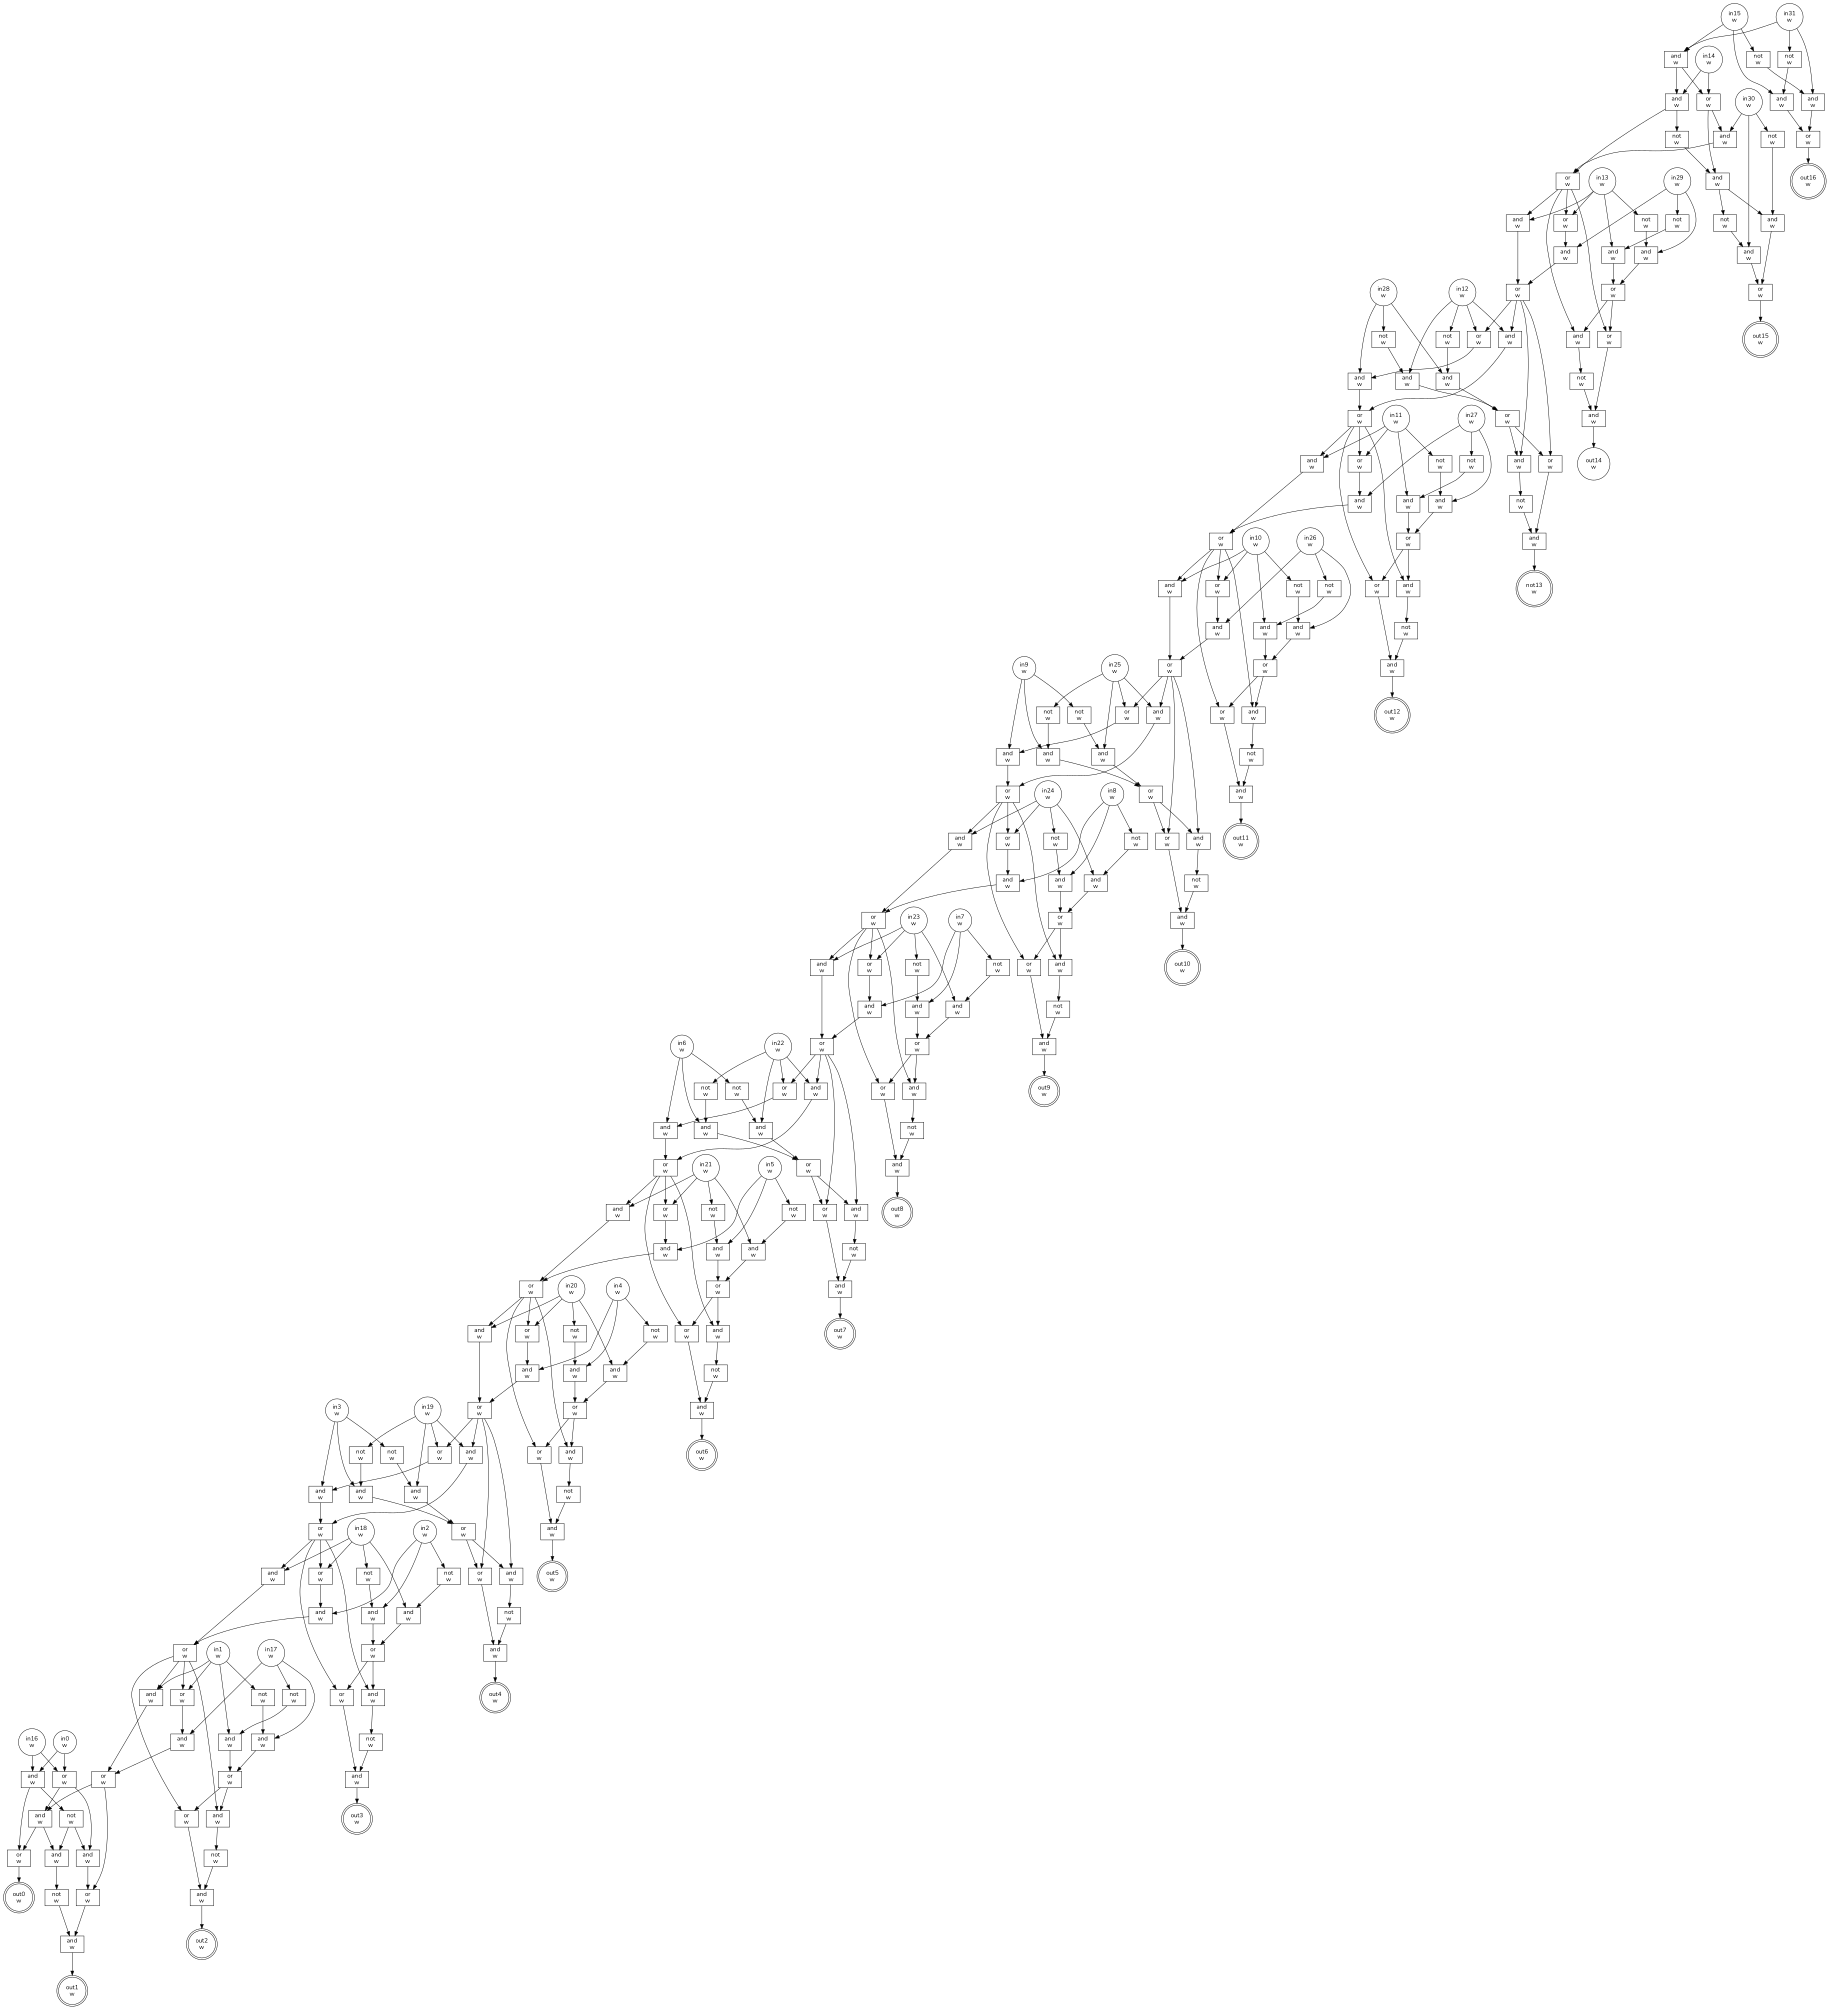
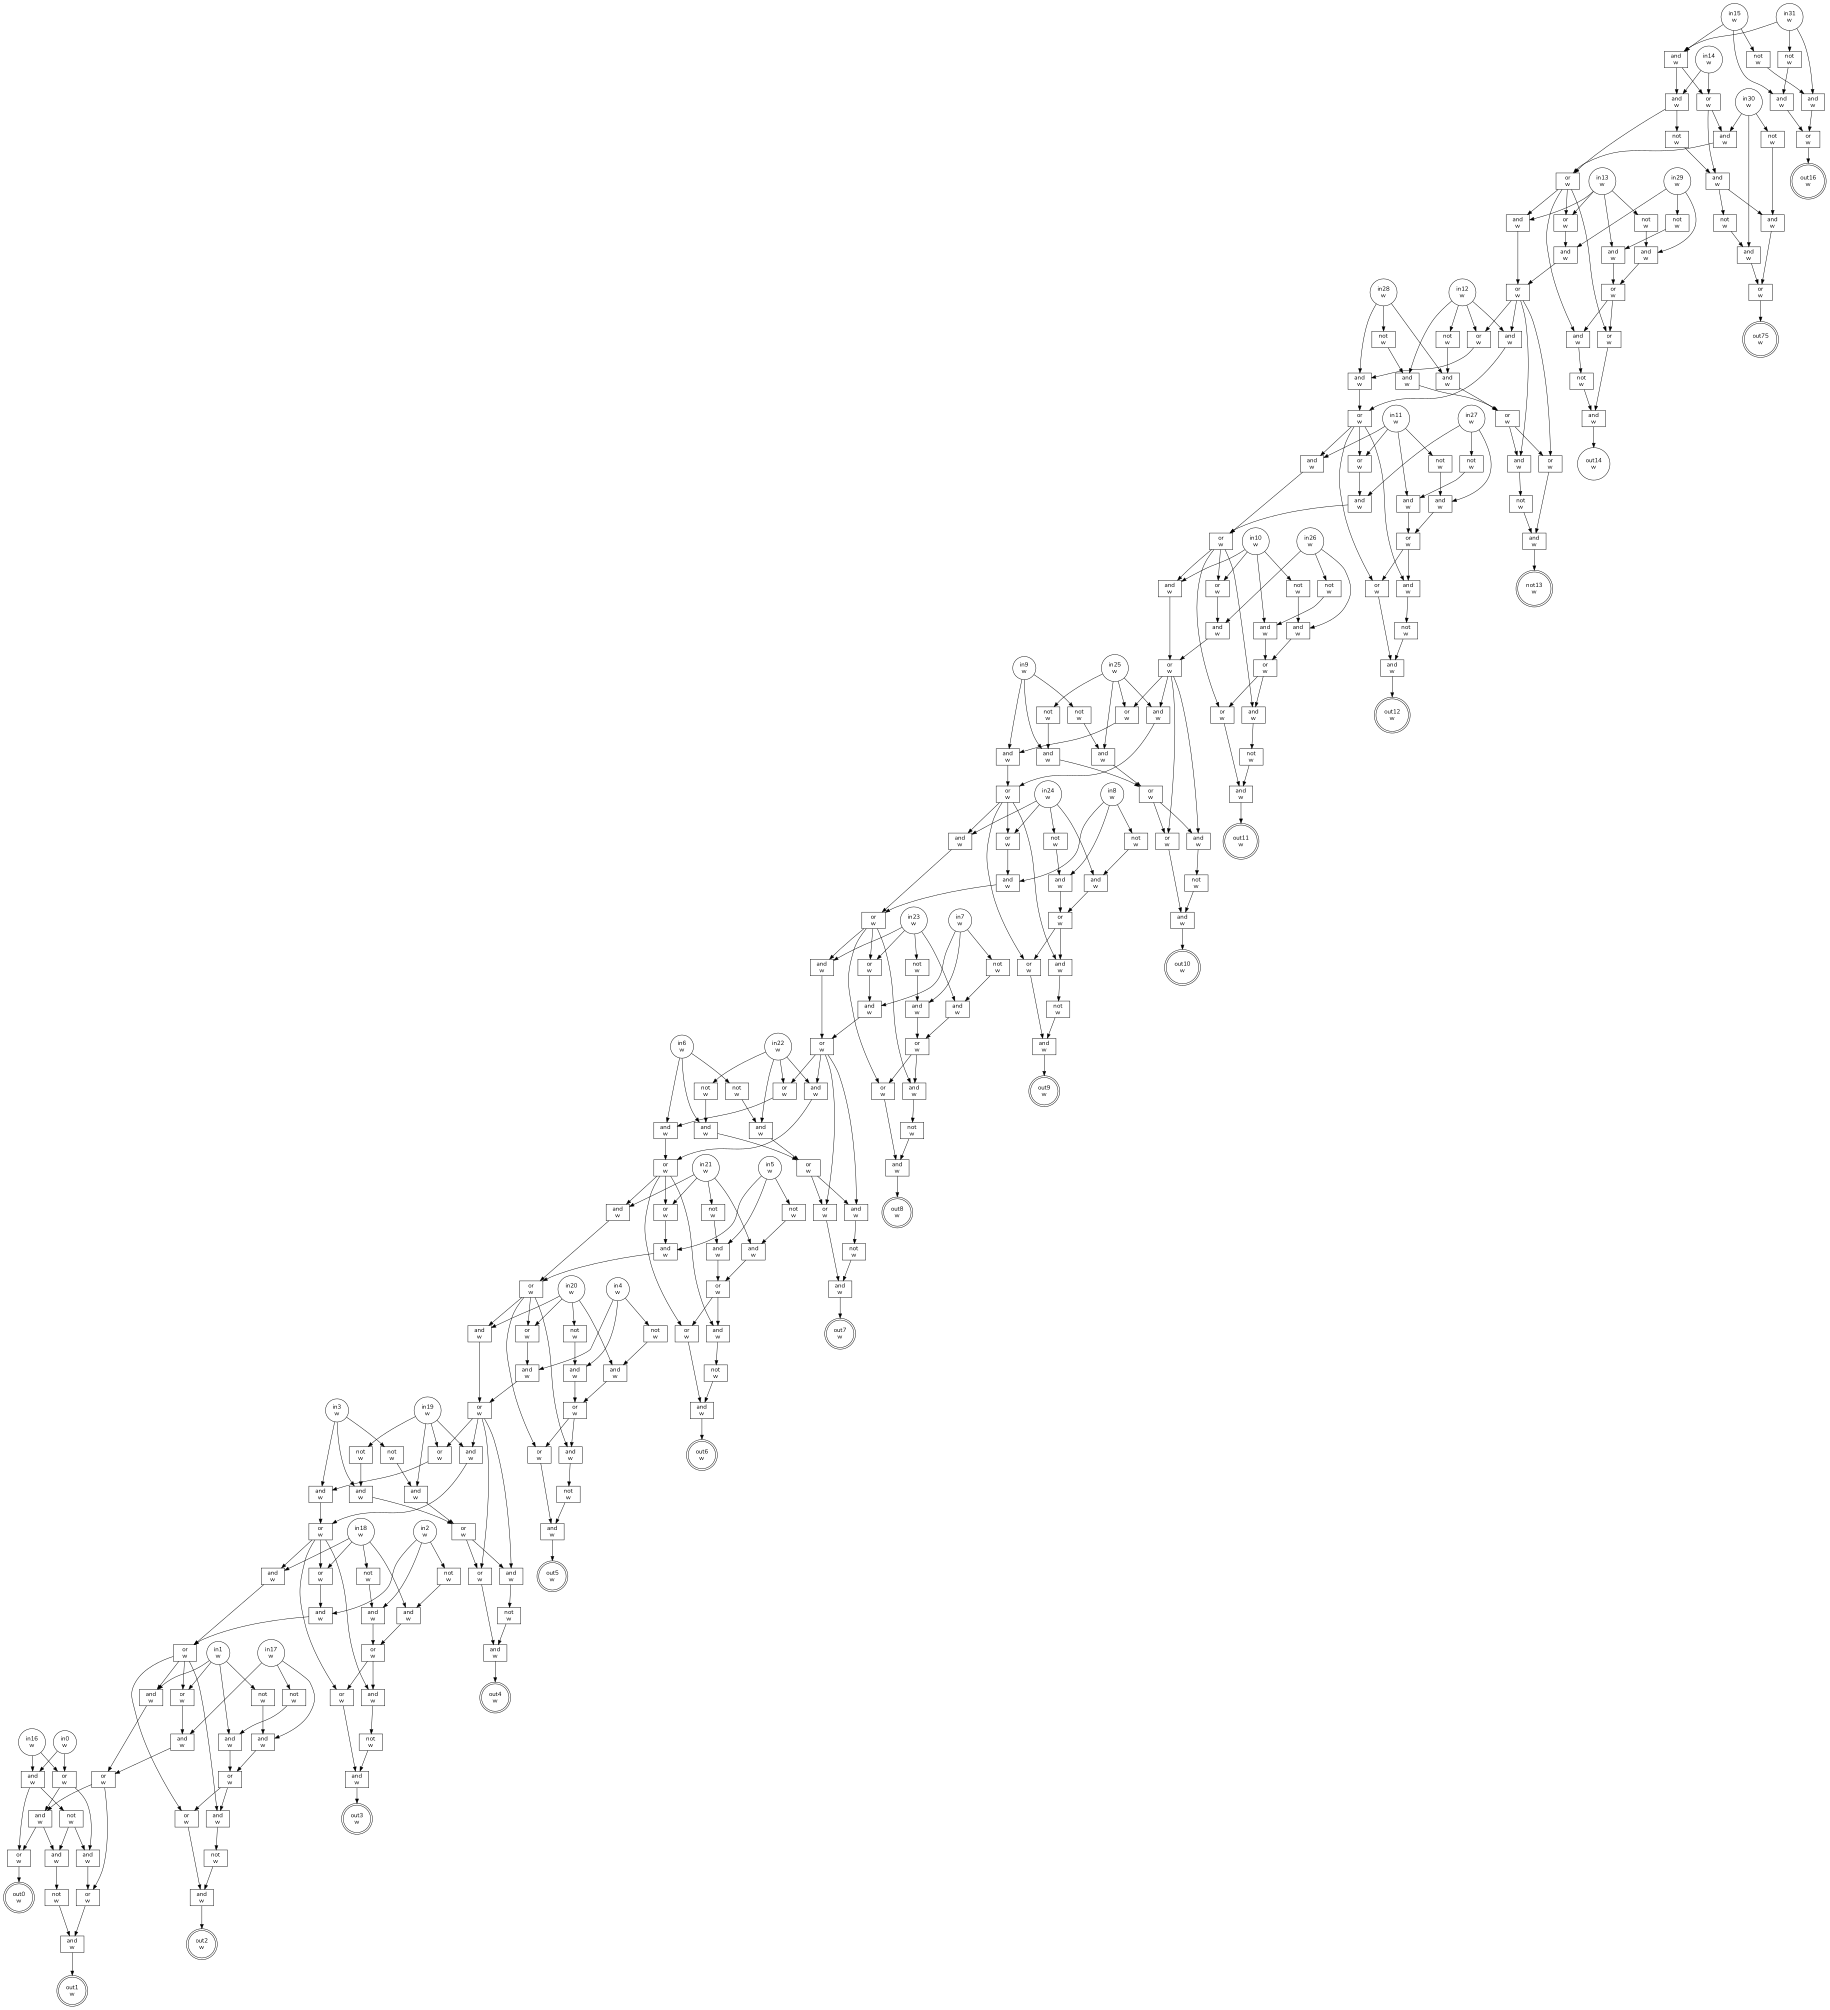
node "out15 w": label "out15 w" -> "out75 w"
